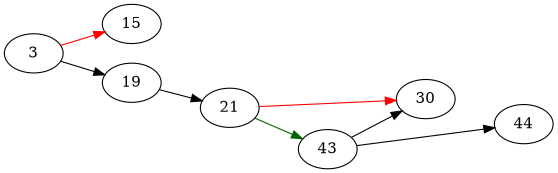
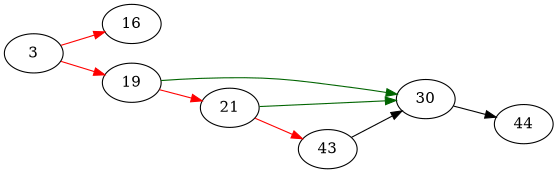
node "15": label "15" -> "16"
edge "3" -> "19": color black -> red
edge "19" -> "30": added
edge "19" -> "21": color black -> red
edge "21" -> "30": color red -> darkgreen
edge "21" -> "43": color darkgreen -> red
edge "43" -> "44": now "30" -> "44"
